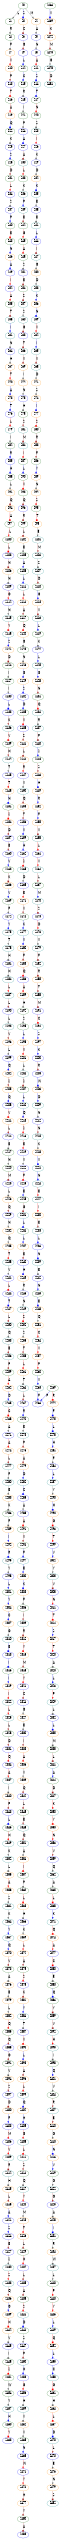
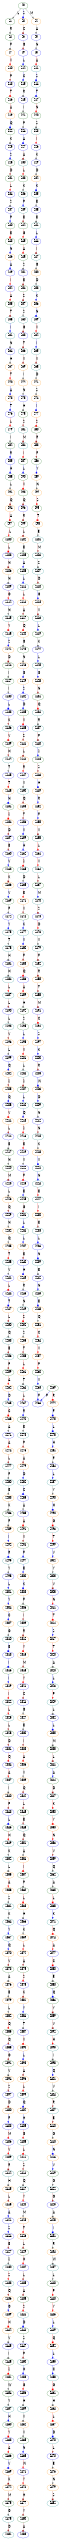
edge "S463" -> "S466": added, label "A"
